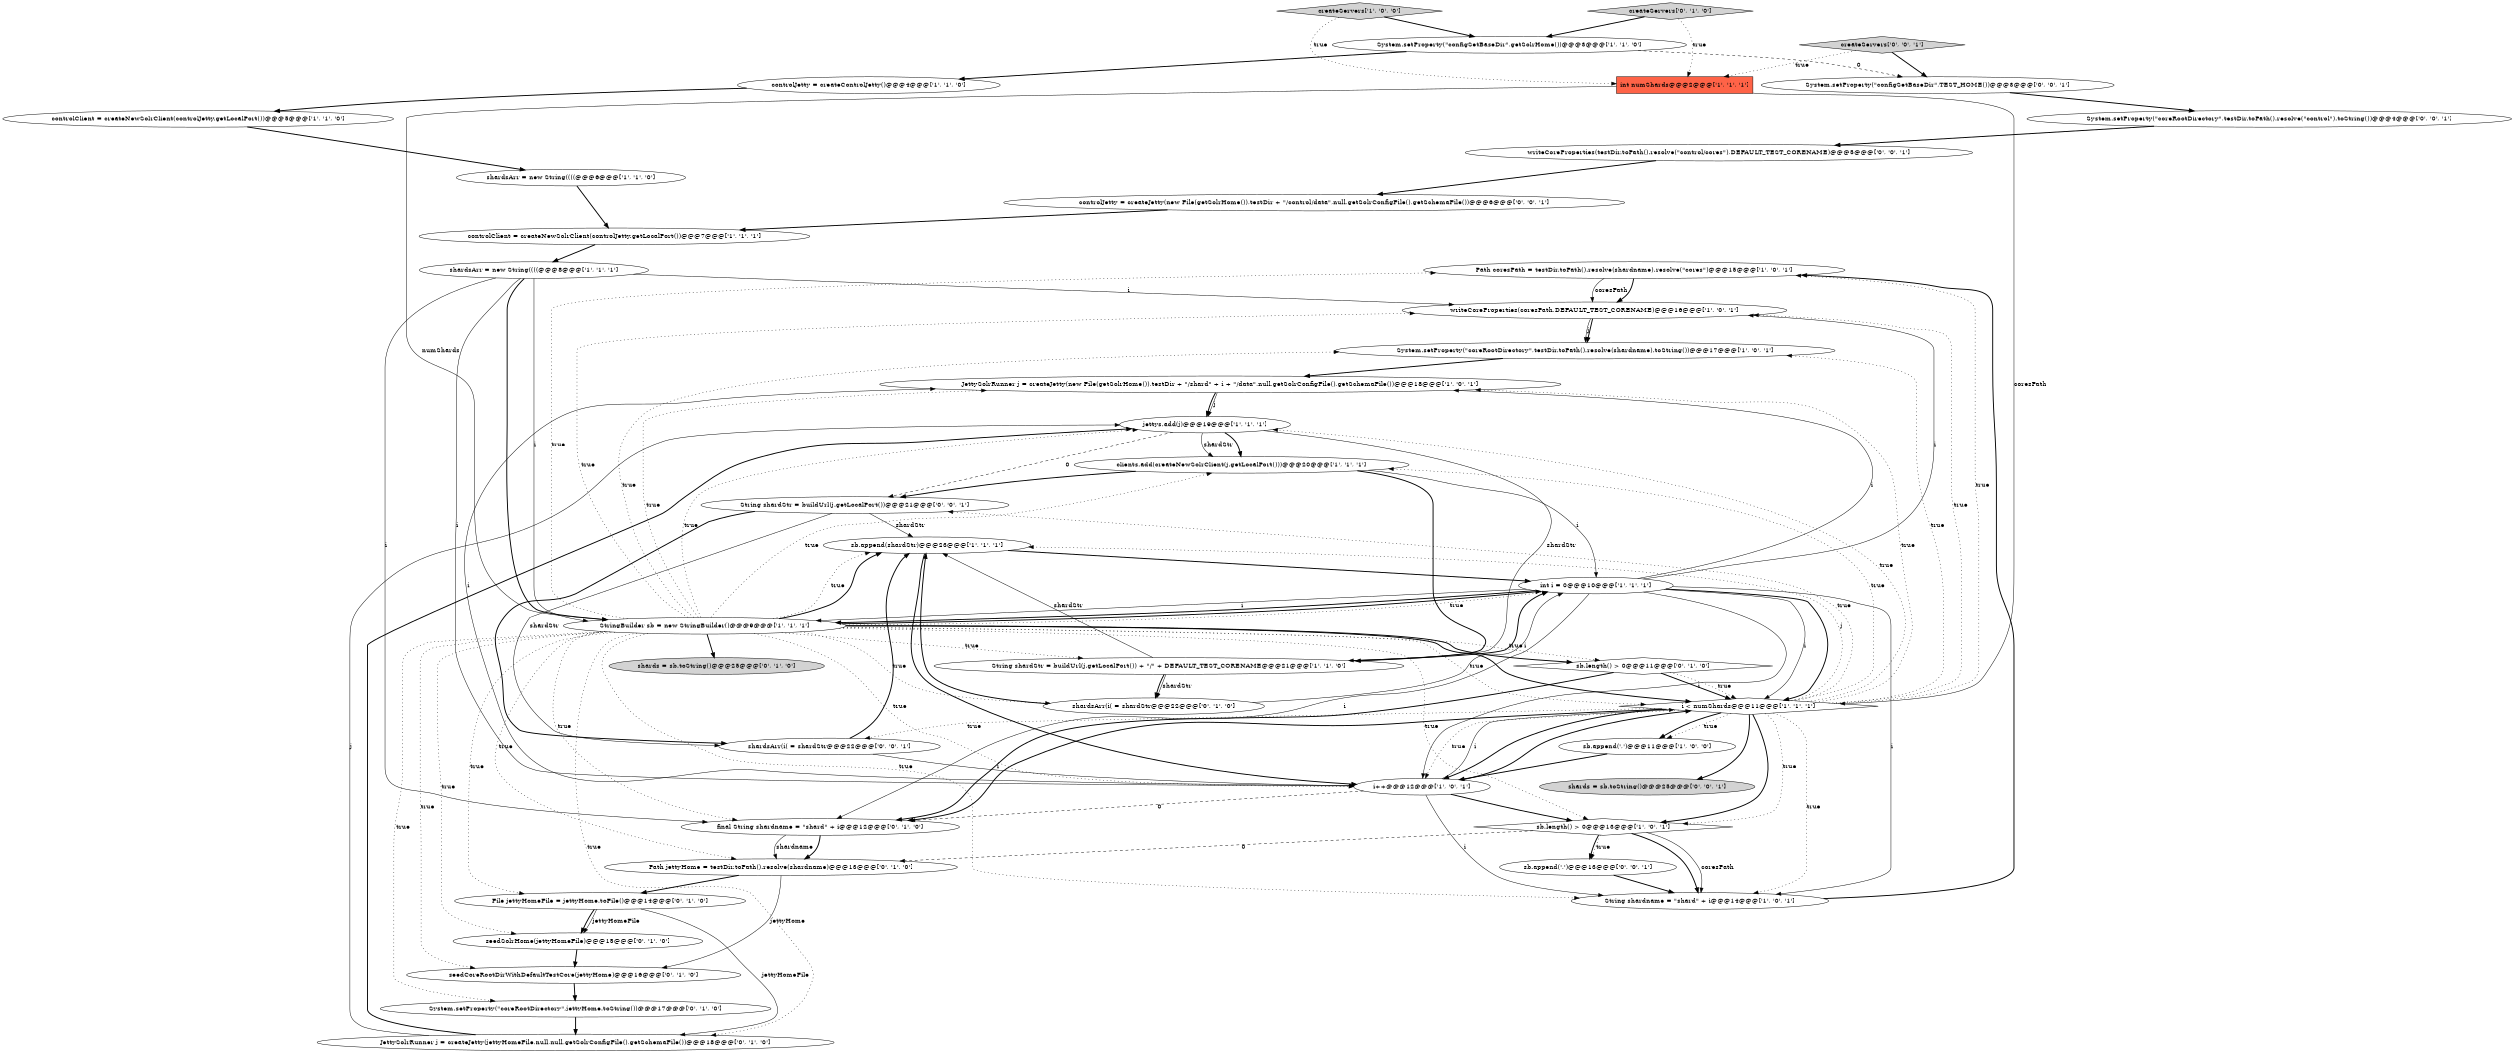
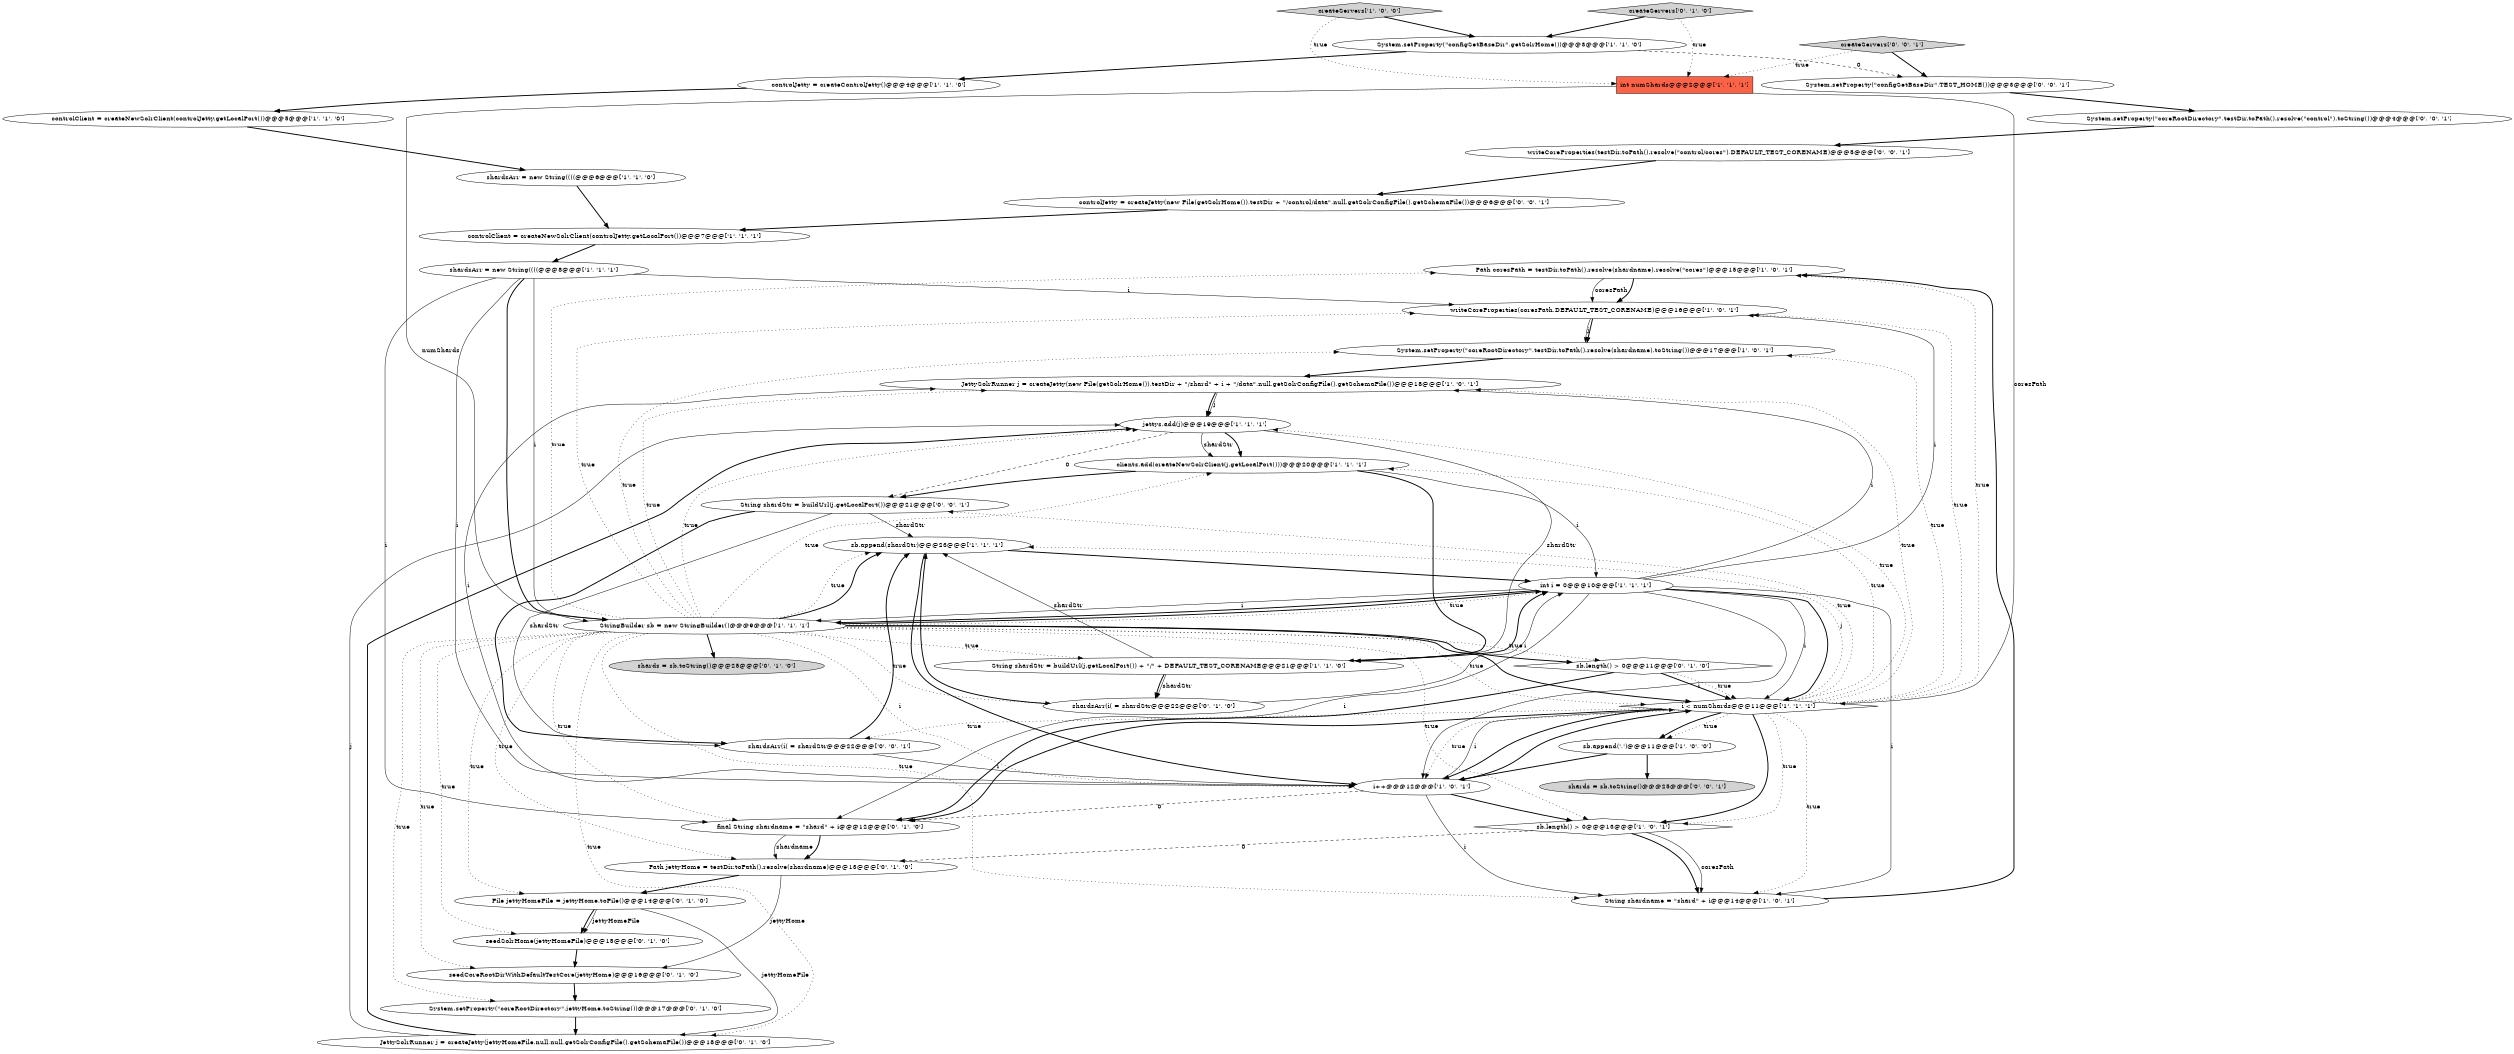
edge "StringBuilder sb = new StringBuilder()@@@9@@@['1', '1', '1']" -> "i++@@@12@@@['1', '0', '1']": label "true" -> "i"
edge "i < numShards@@@11@@@['1', '1', '1']" -> "shards = sb.toString()@@@25@@@['0', '0', '1']": now "sb.append(',')@@@11@@@['1', '0', '0']" -> "shards = sb.toString()@@@25@@@['0', '0', '1']"
node "sb.append(',')@@@13@@@['0', '0', '1']": removed
